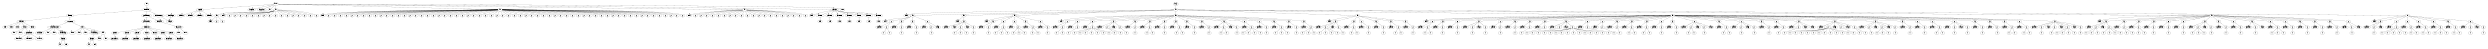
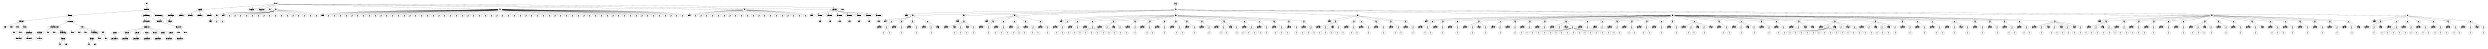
node "editor": removed
